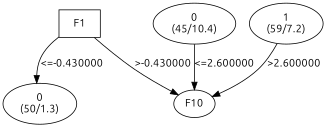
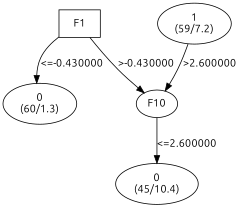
edge "0 (45/10.4)" -> "F10": reversed
node "0 (50/1.3)": label "0 (50/1.3)" -> "0 (60/1.3)"
